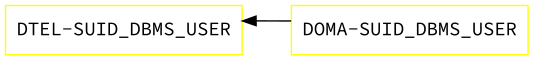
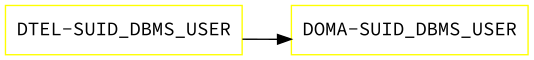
edge "DOMA-SUID_DBMS_USER" -> "DTEL-SUID_DBMS_USER": reversed
